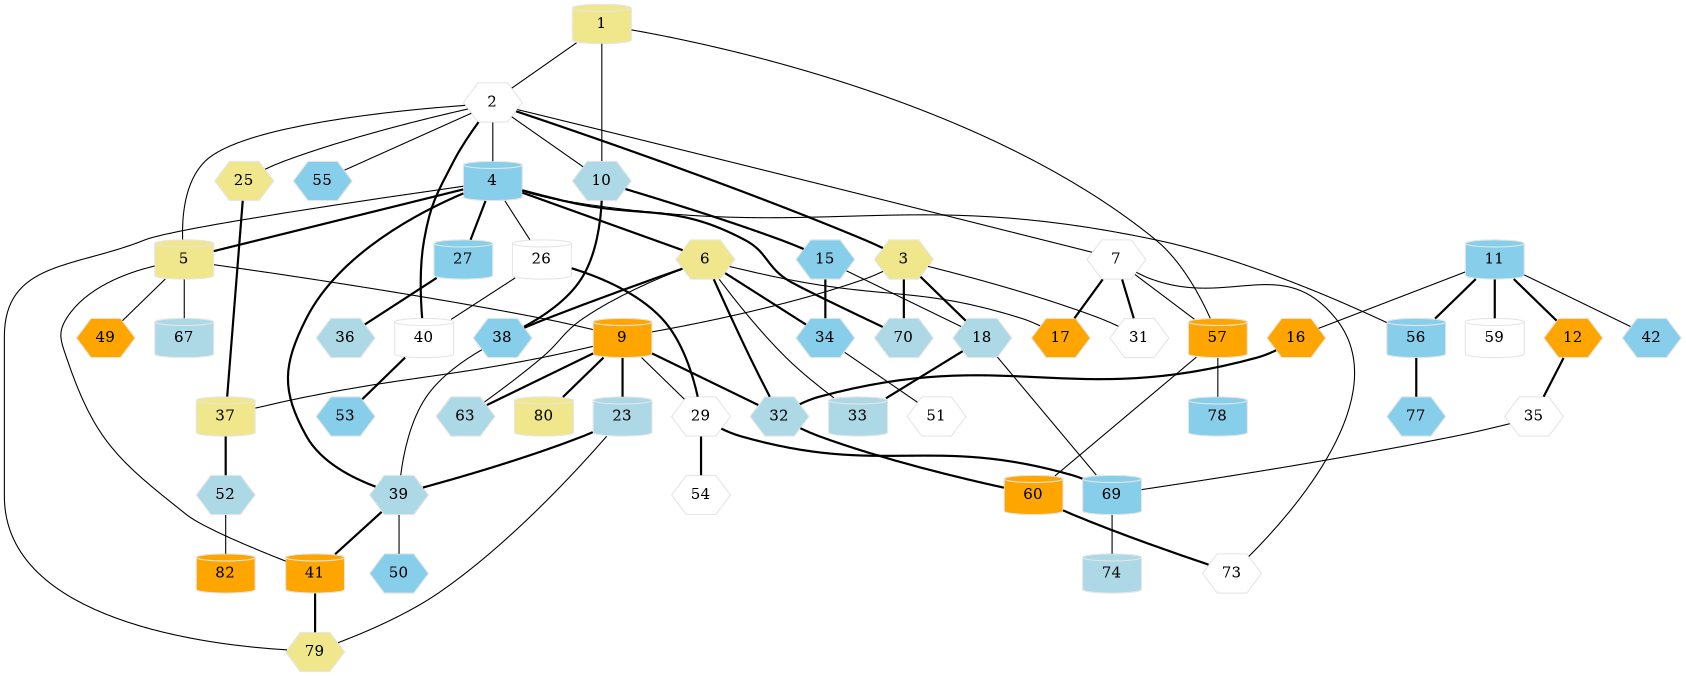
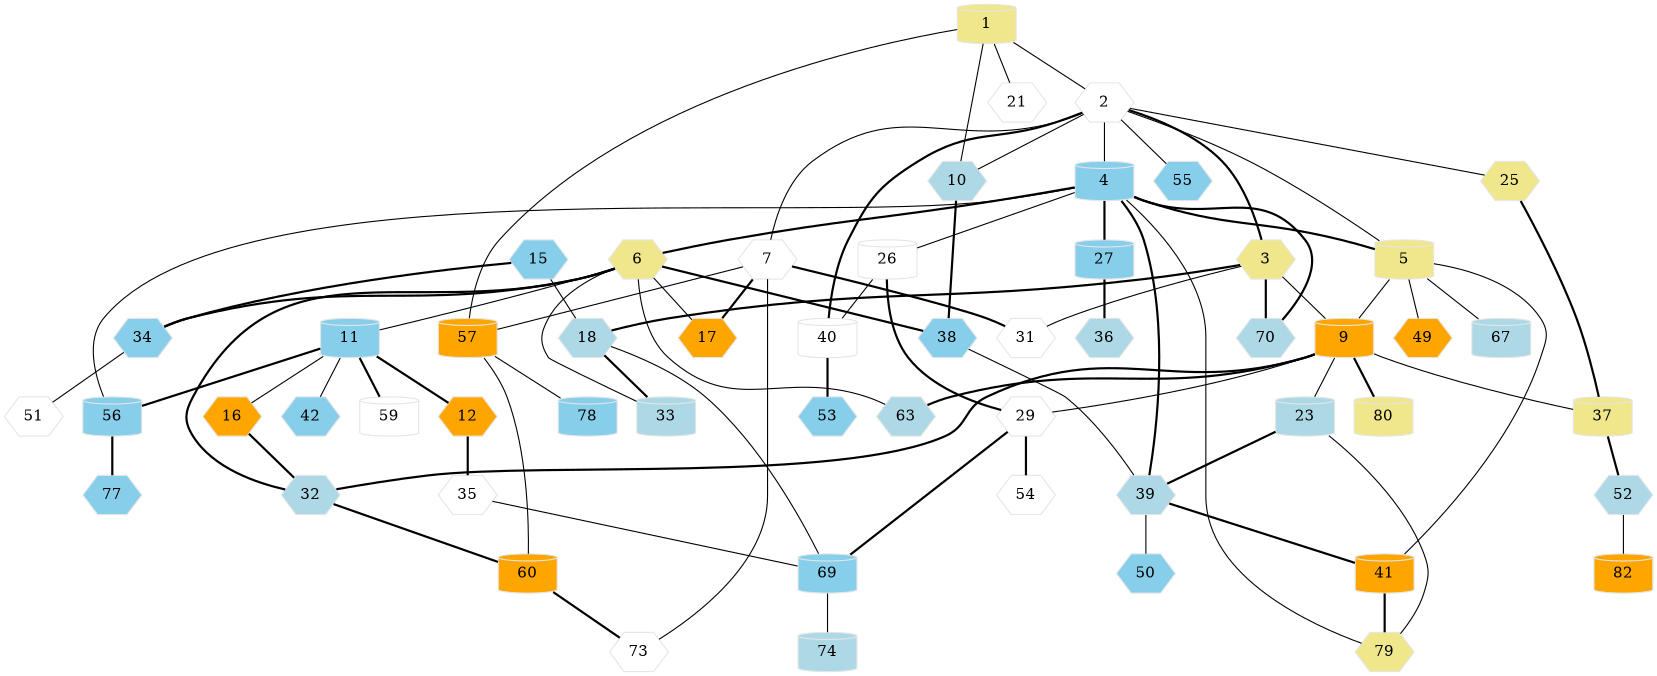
node "21": added
edge "10" -- "15": removed
edge "6" -- "11": added
edge "9" -- "23": style bold -> solid
